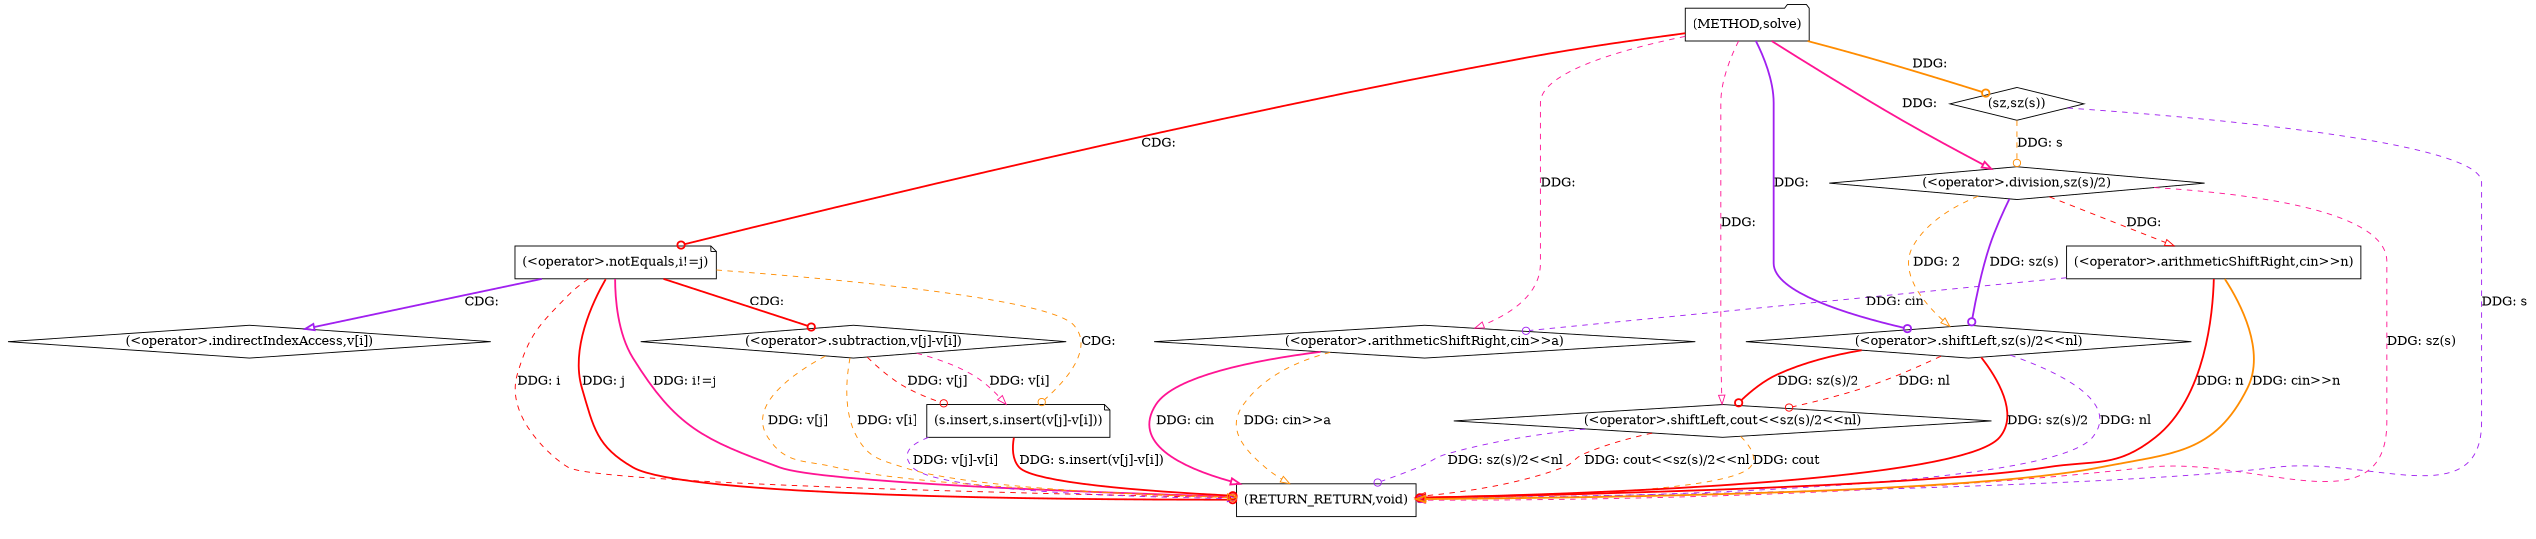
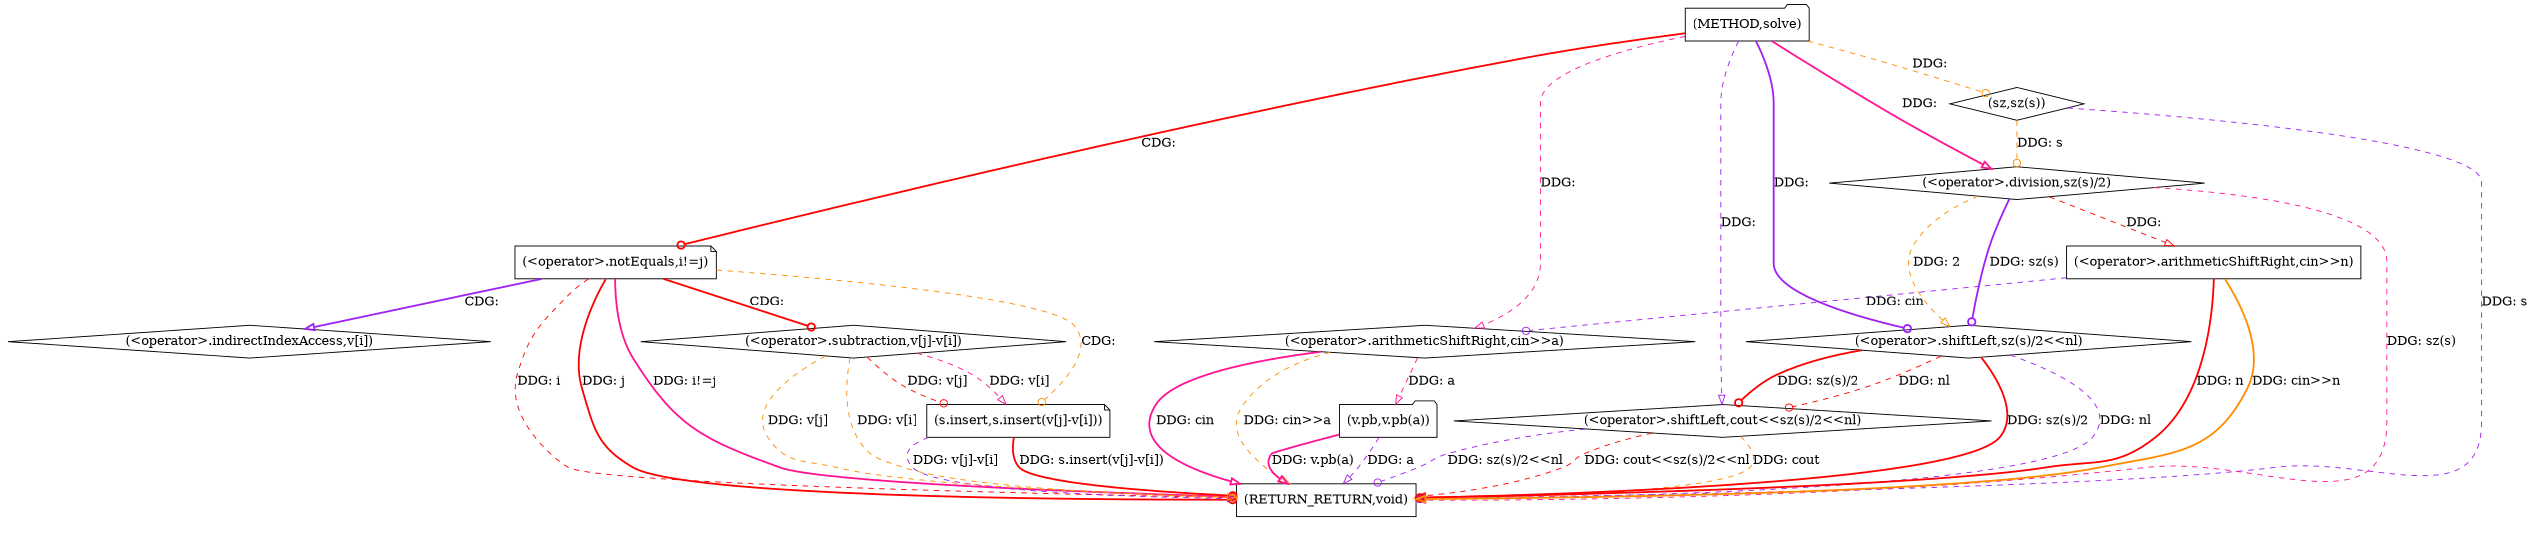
edge "(METHOD,solve)" -> "(sz,sz(s))": style bold -> dashed
edge "(METHOD,solve)" -> "(<operator>.shiftLeft,cout<<sz(s)/2<<nl)": color deeppink -> purple
node "(v.pb,v.pb(a))": added
